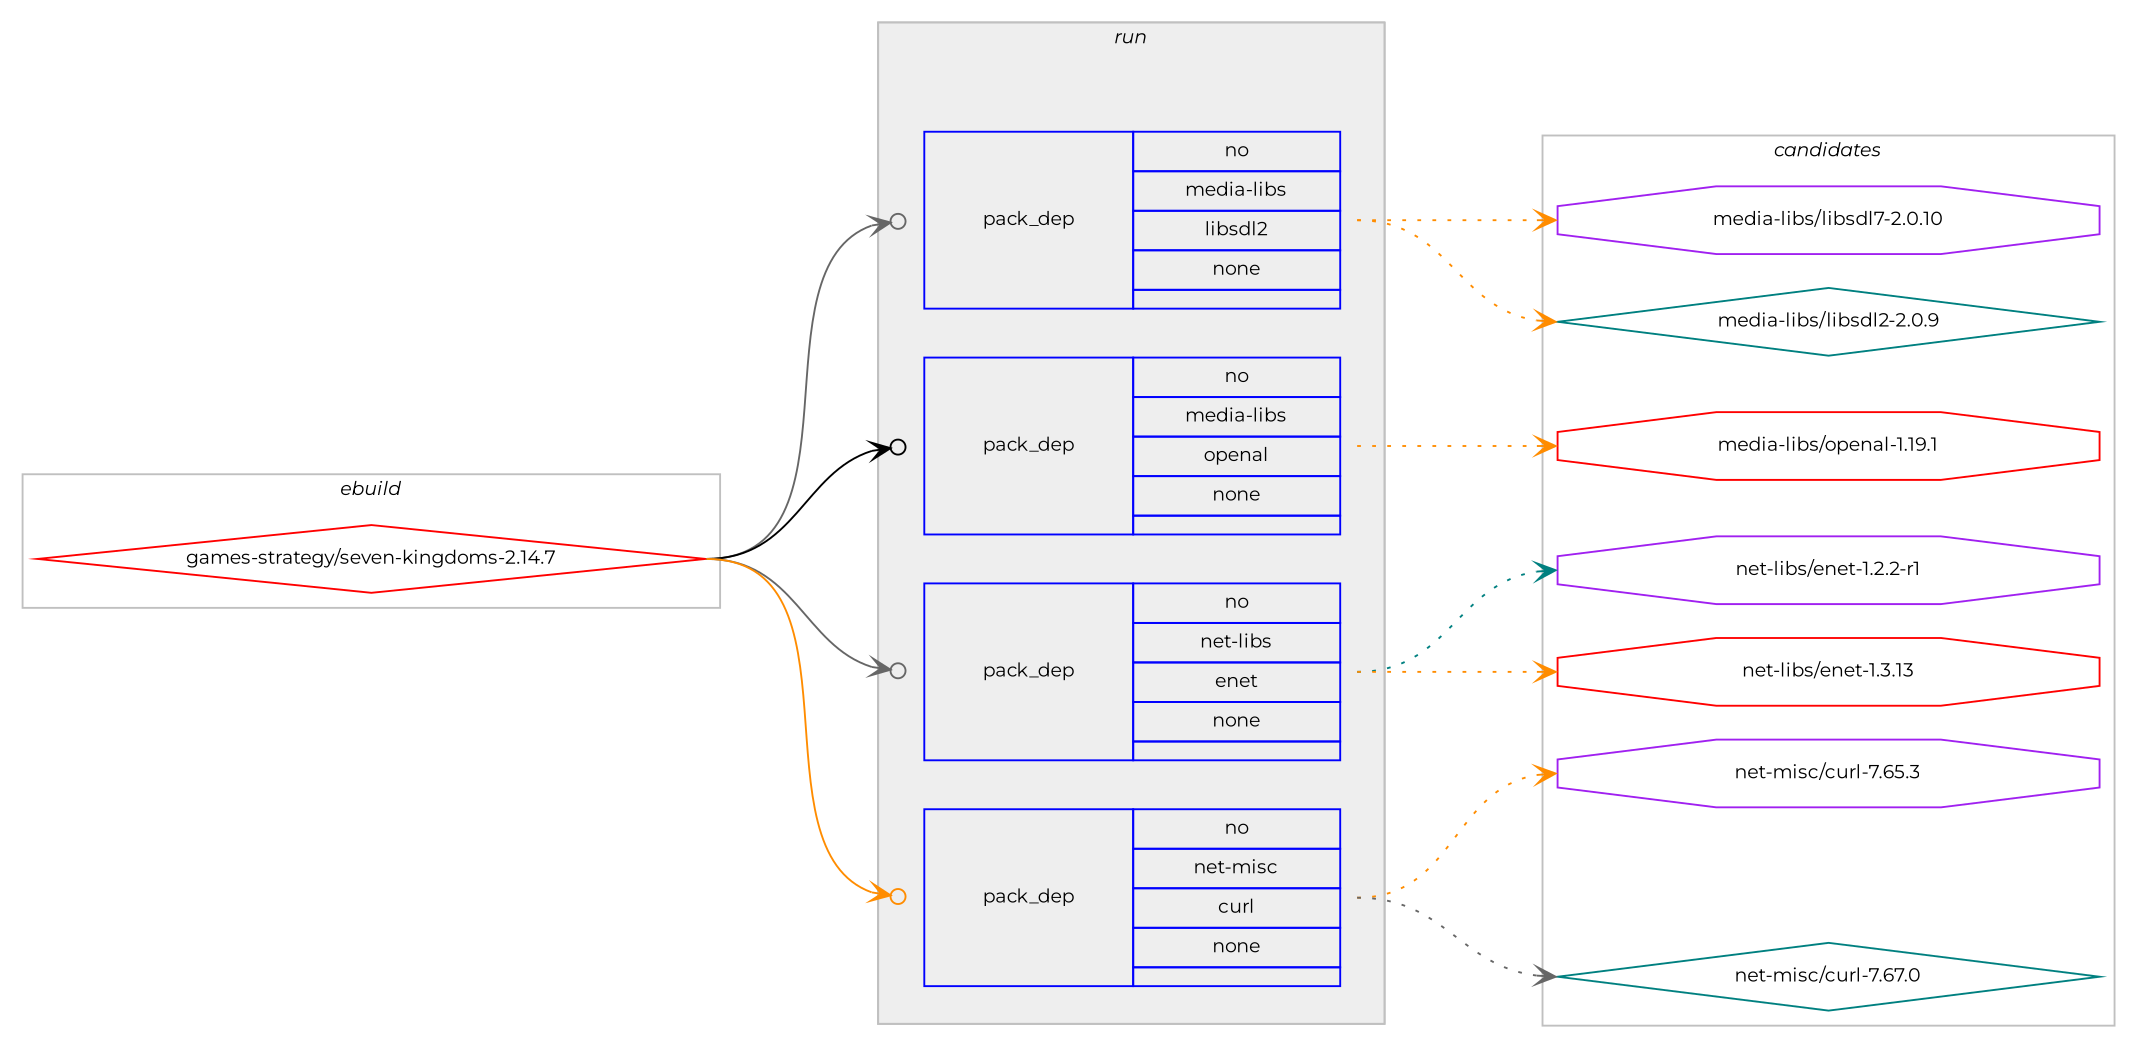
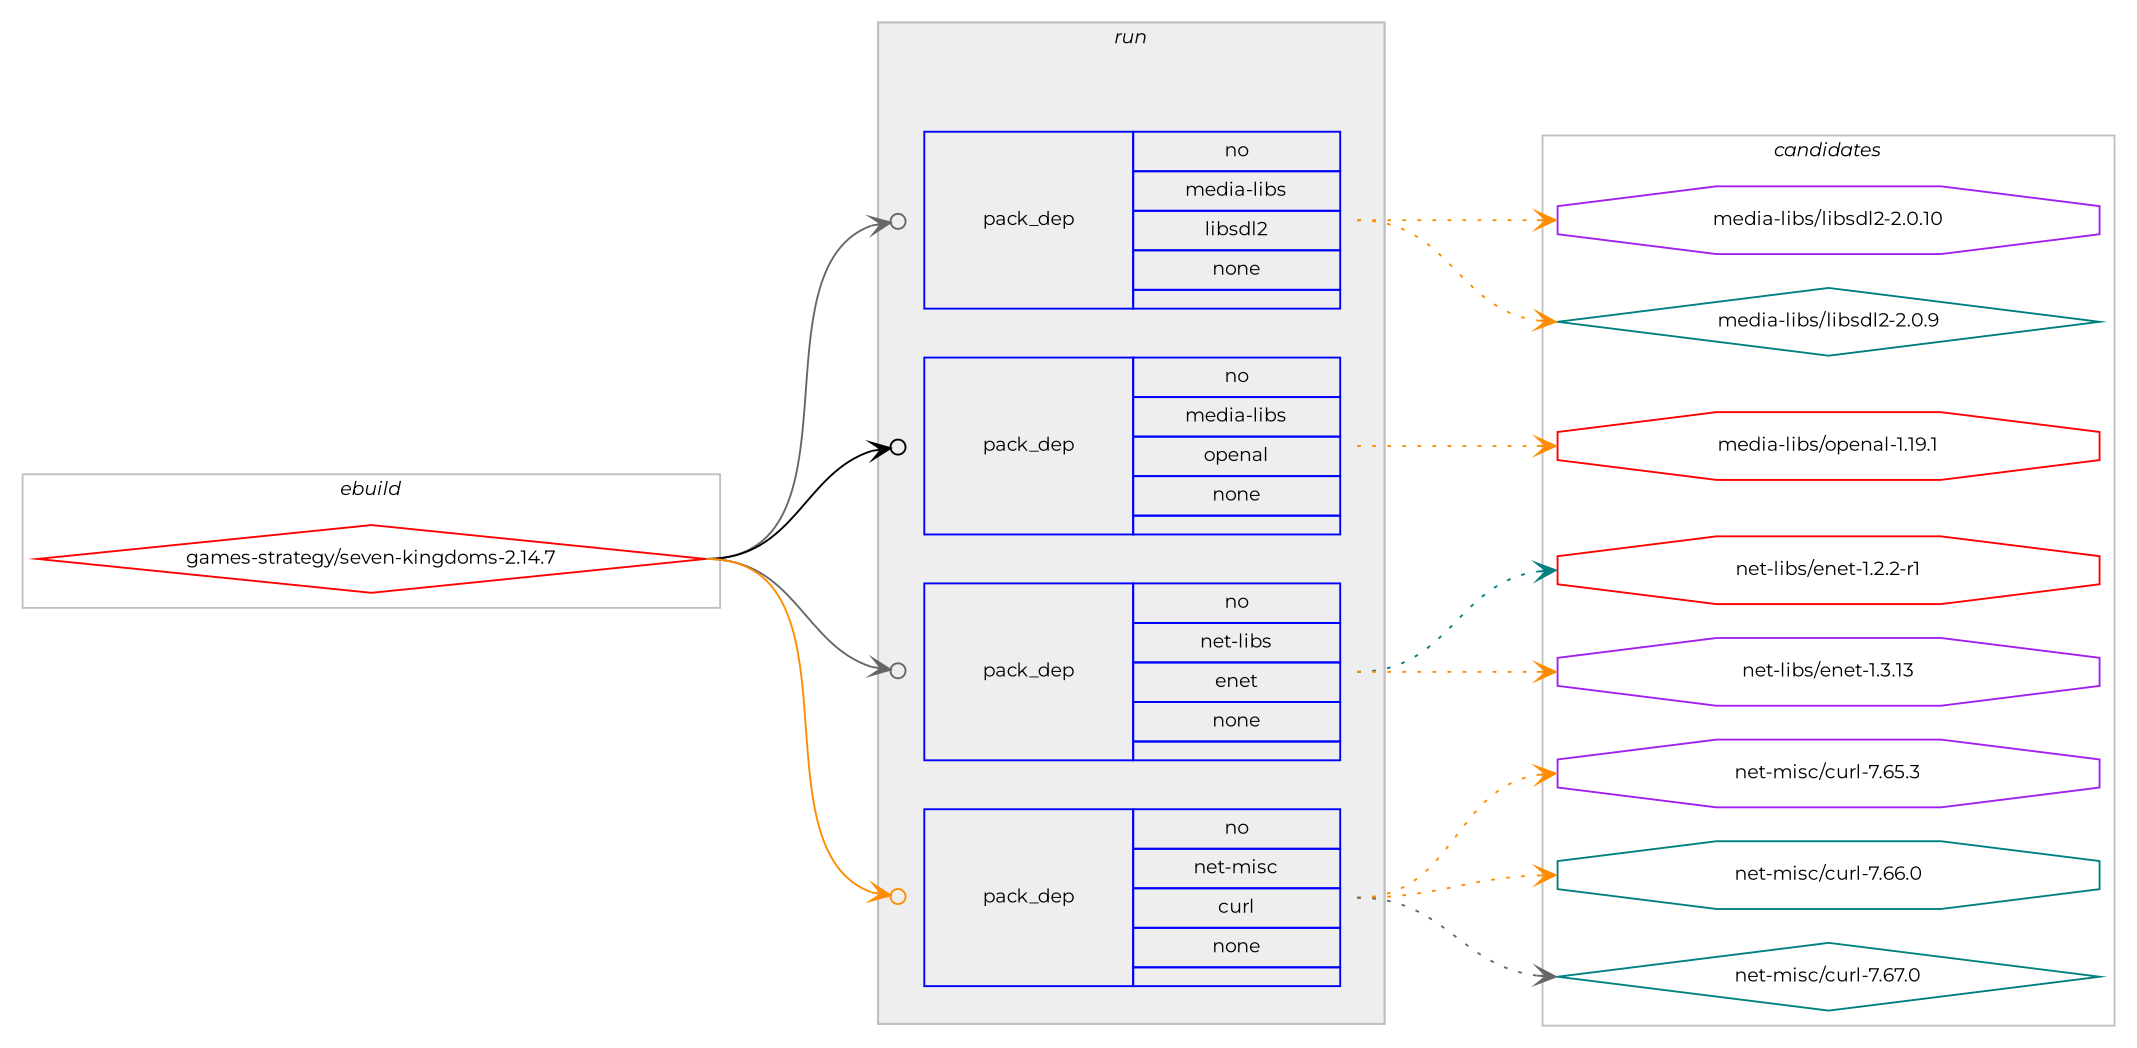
node "media-libs/libsdl7-2.0.10": label "media-libs/libsdl7-2.0.10" -> "media-libs/libsdl2-2.0.10"
node "net-libs/enet-1.2.2-r1": color purple -> red
node "net-libs/enet-1.3.13": color red -> purple
node "net-misc/curl-7.66.0": added
